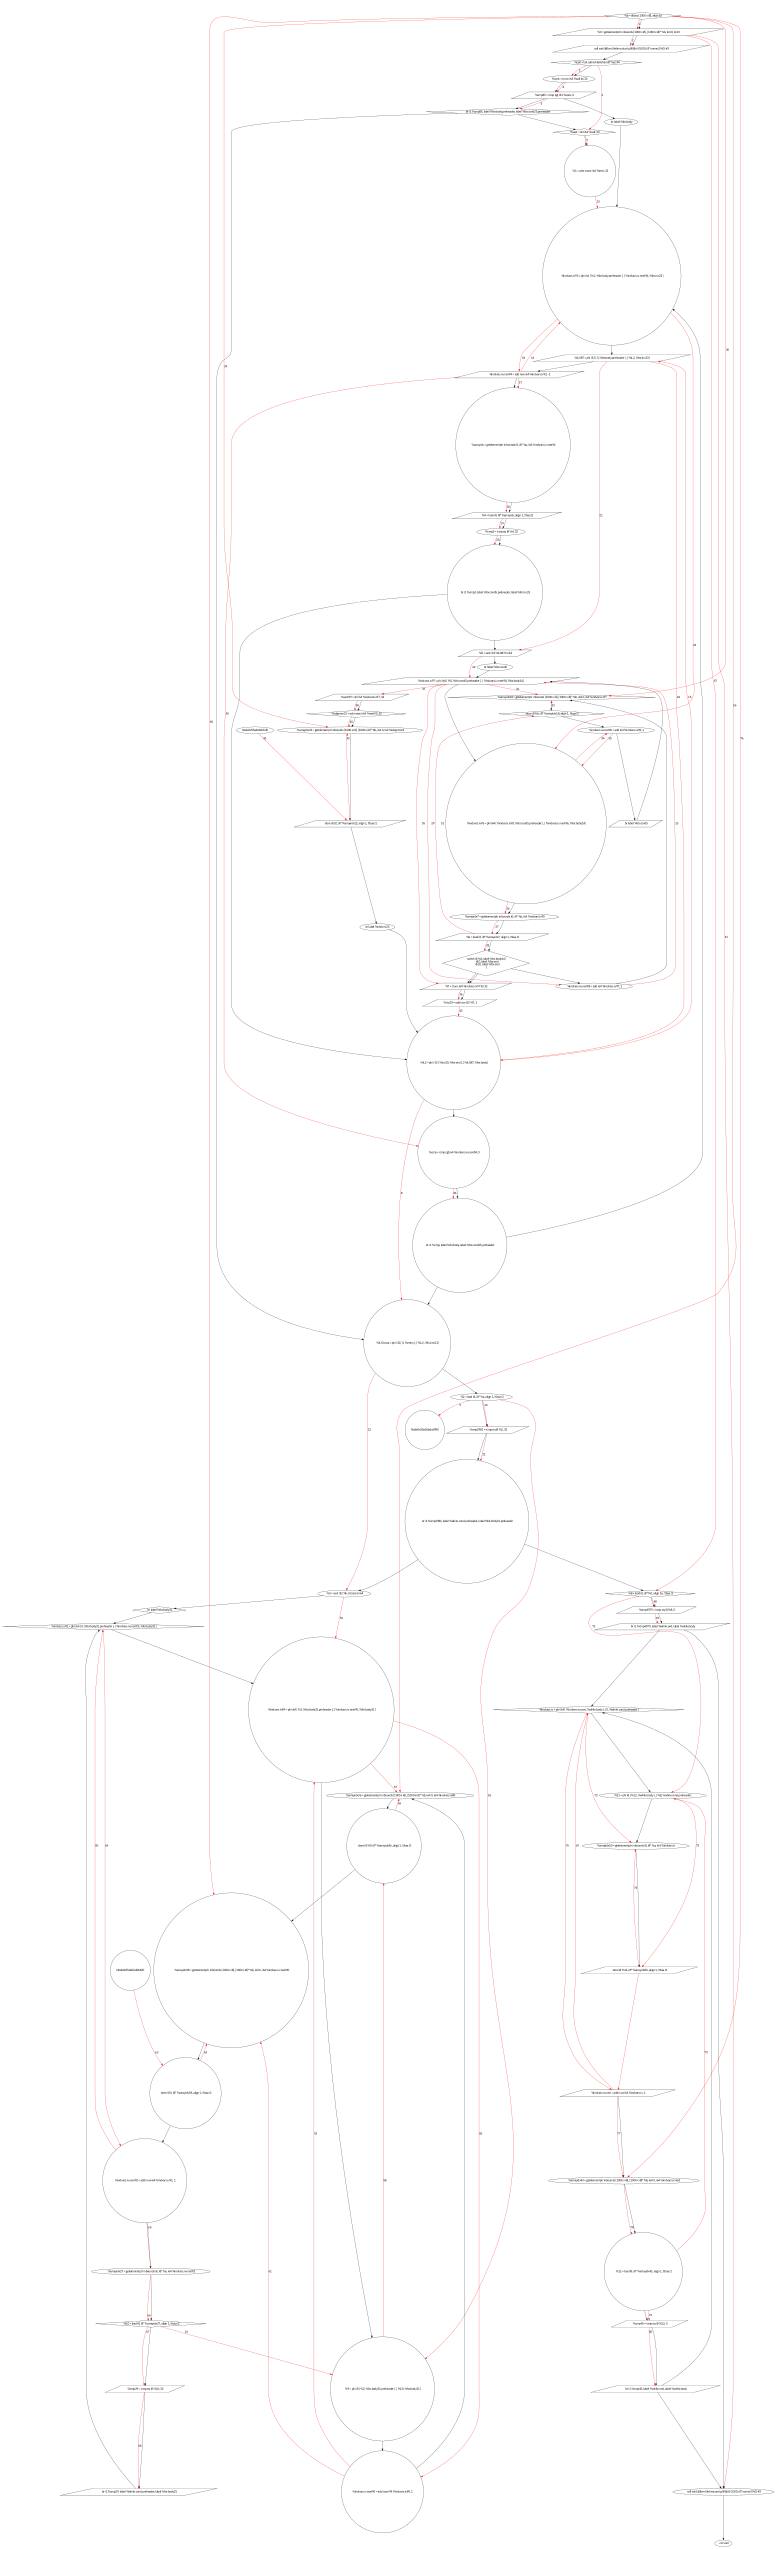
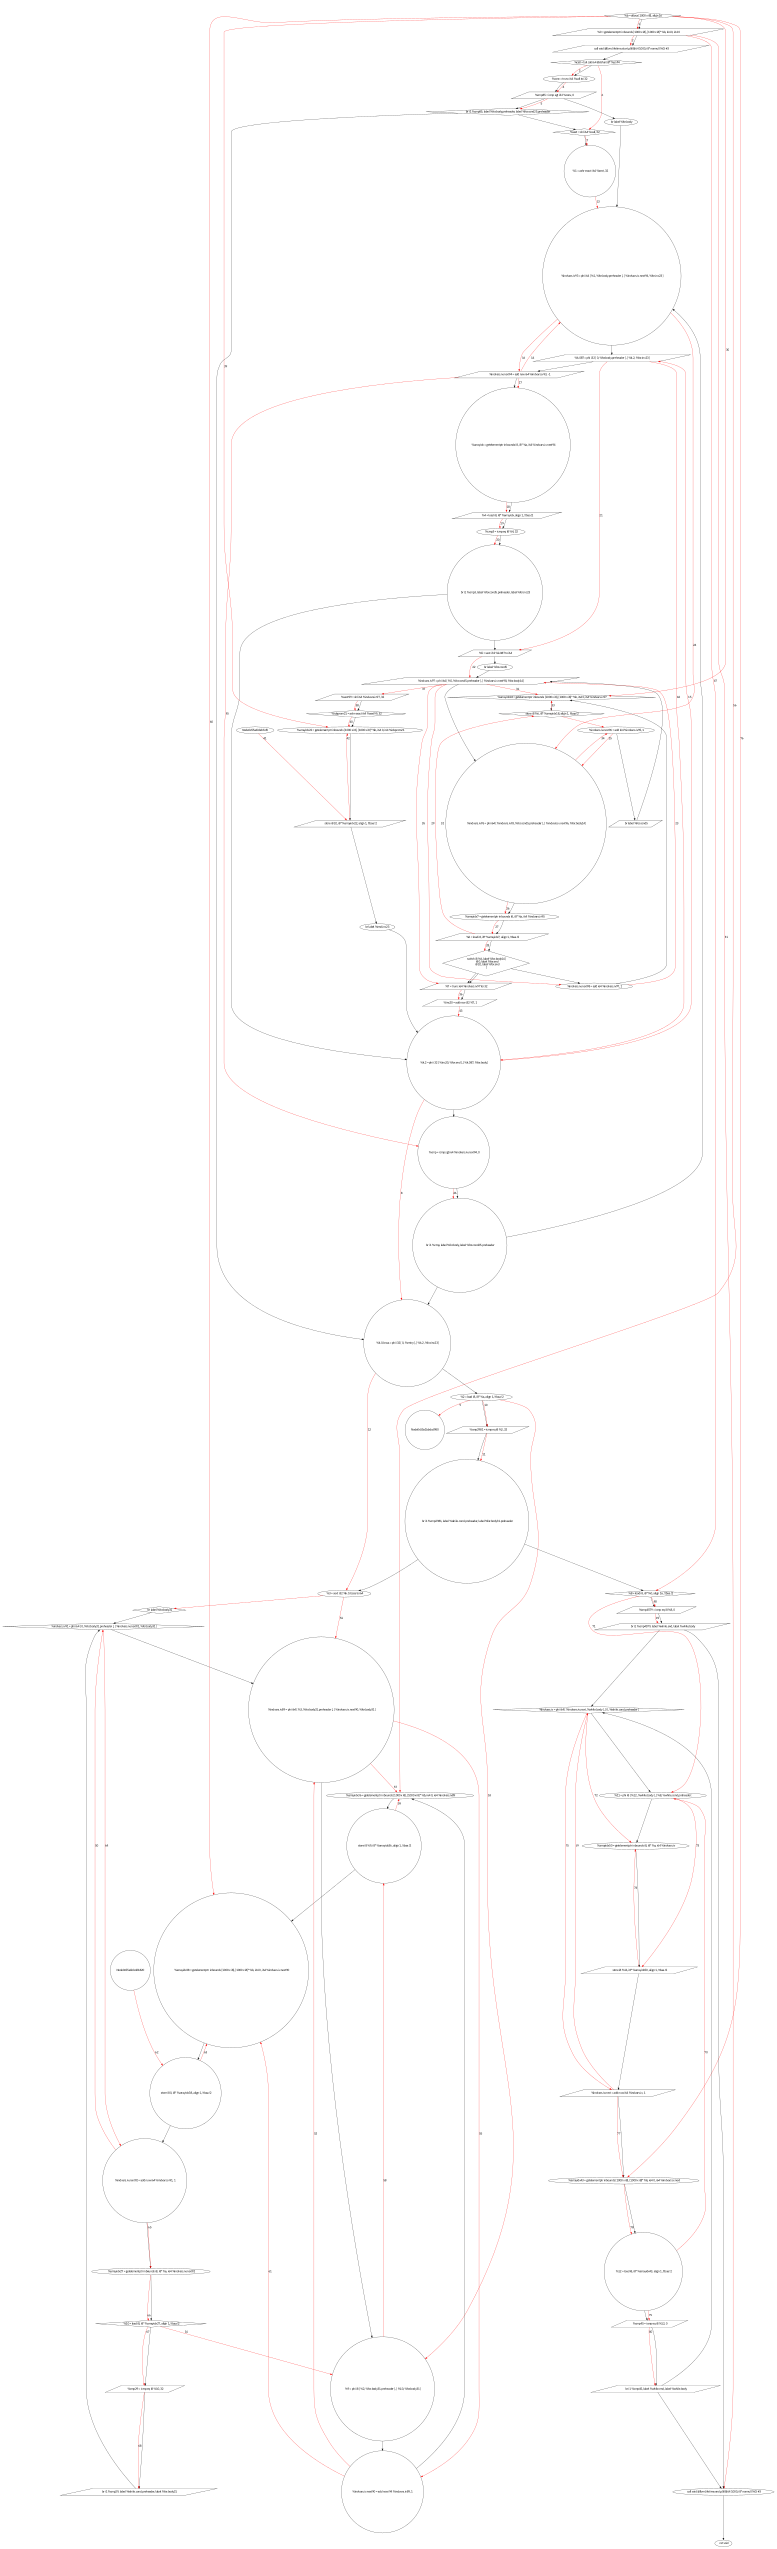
edge "store i8 %6, i8* %arrayidx18, align 1, !tbaa !2" -> "%indvars.iv.next96 = add i64 %indvars.iv95, 1": color black -> red
edge "%3 = sext i32 %k.0.lcssa to i64" -> "br label %for.body31": color black -> red
edge "store i8 %11, i8* %arrayidx50, align 1, !tbaa !2" -> "%indvars.iv.next = add nuw i64 %indvars.iv, 1": color red -> black
